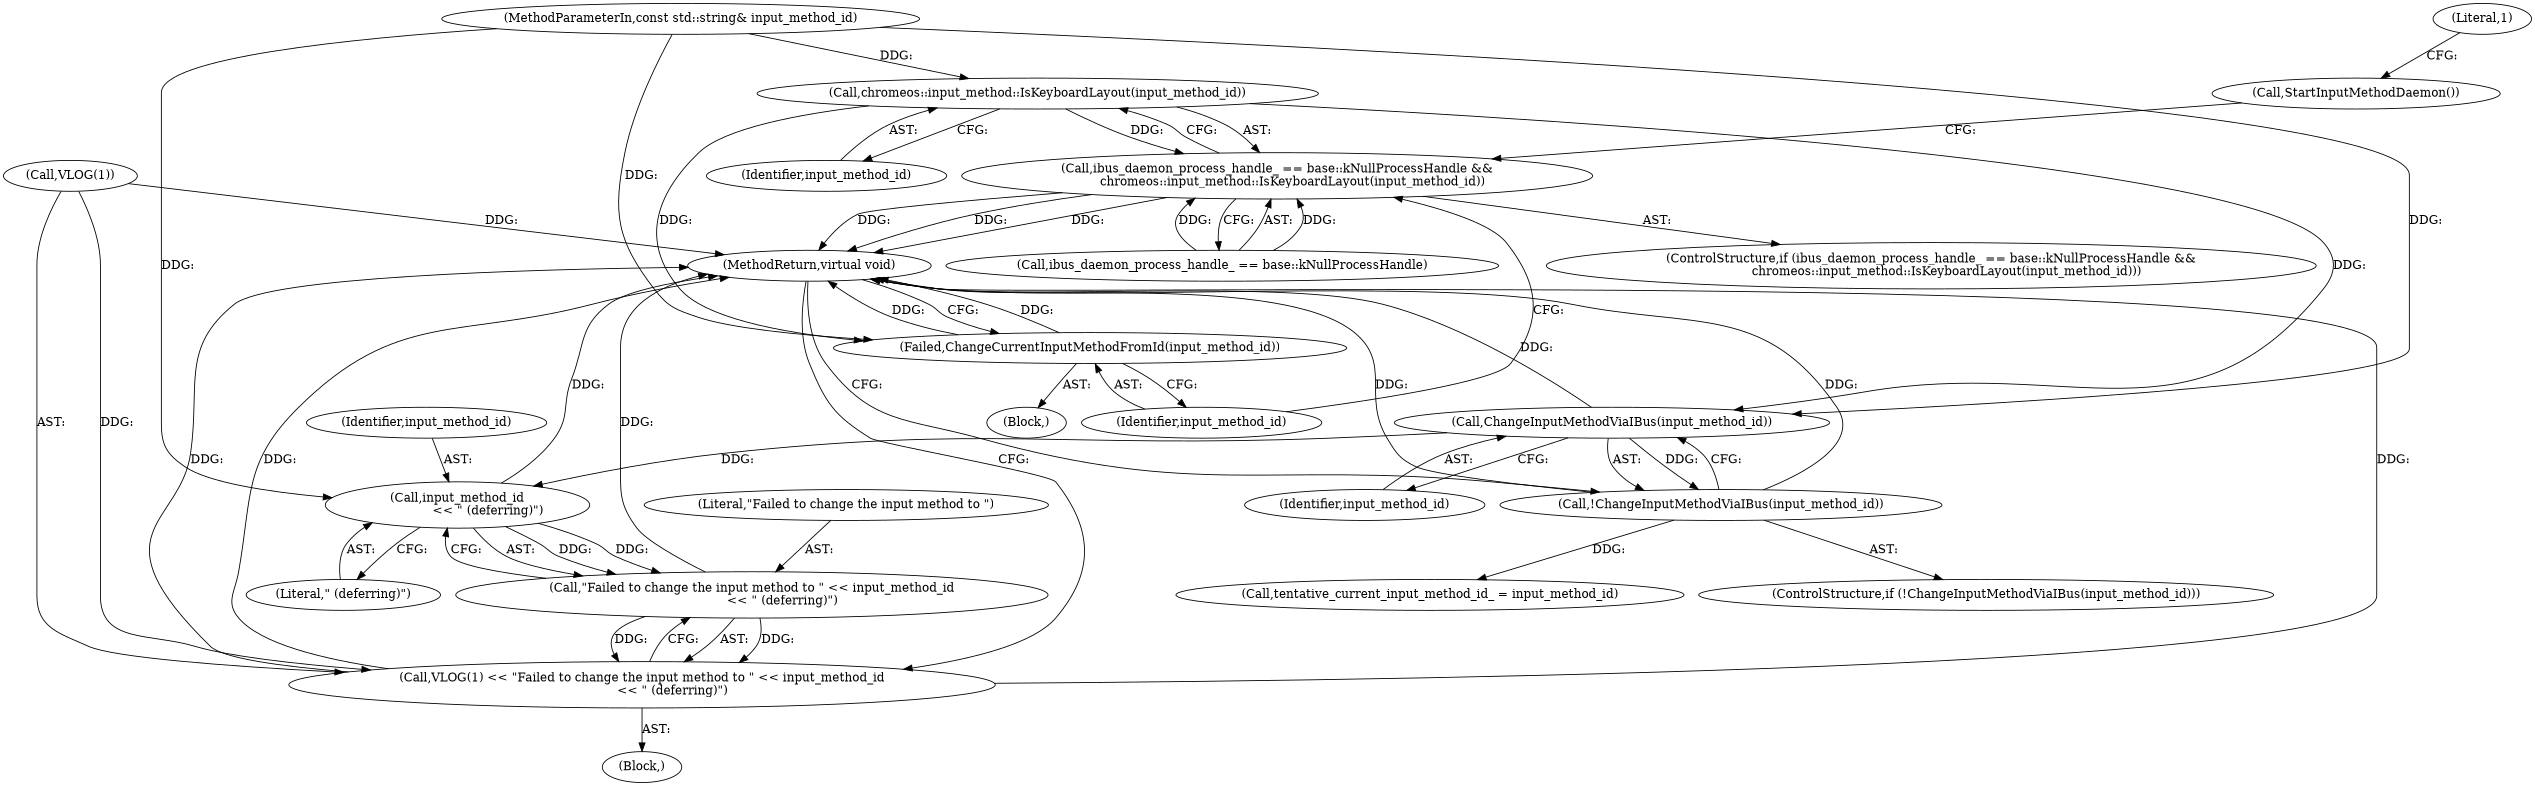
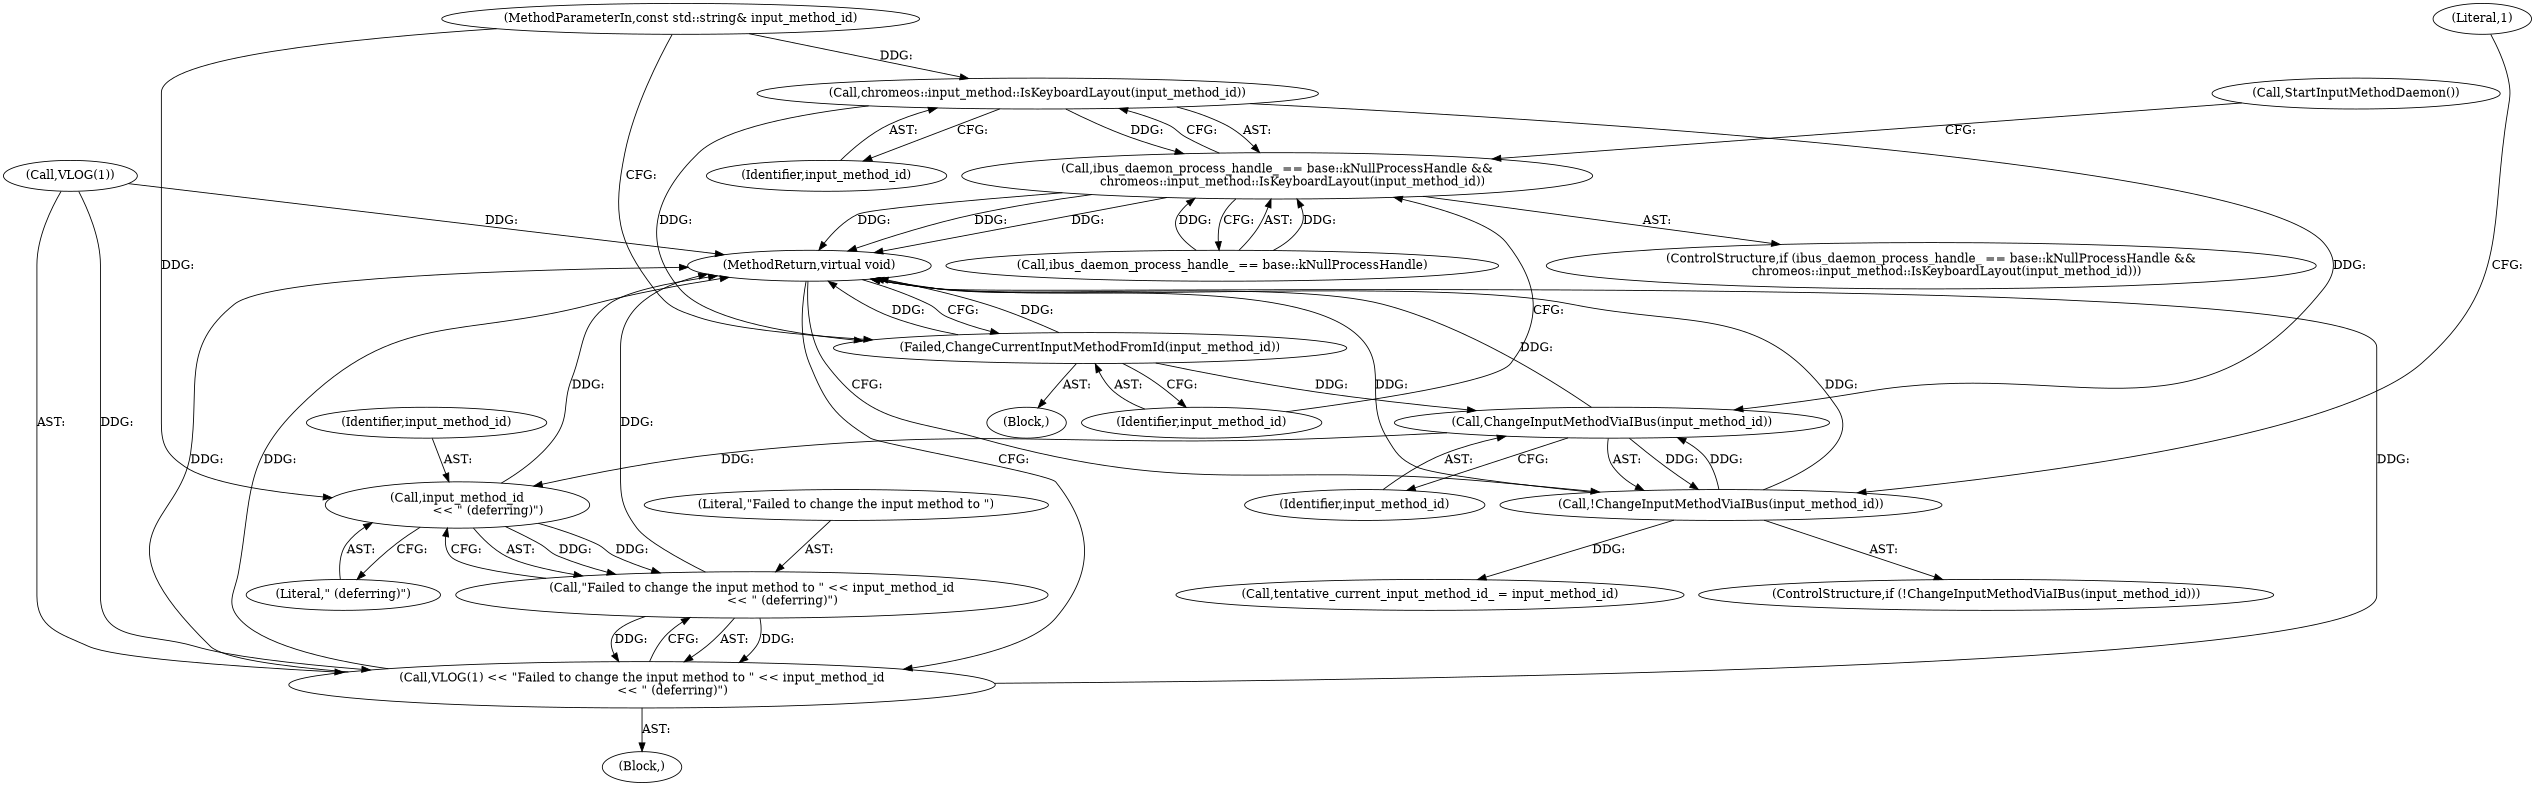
edge "(Literal,1)" -> "(Call,StartInputMethodDaemon())": now "(Literal,1)" -> "(Call,!ChangeInputMethodViaIBus(input_method_id))"
edge "(MethodParameterIn,const std::string& input_method_id)" -> "(Call,ChangeInputMethodViaIBus(input_method_id))": now "(Failed,ChangeCurrentInputMethodFromId(input_method_id))" -> "(Call,ChangeInputMethodViaIBus(input_method_id))"
edge "(MethodParameterIn,const std::string& input_method_id)" -> "(Failed,ChangeCurrentInputMethodFromId(input_method_id))": label "DDG: " -> "CFG: "
edge "(Call,!ChangeInputMethodViaIBus(input_method_id))" -> "(Call,ChangeInputMethodViaIBus(input_method_id))": label "CFG: " -> "DDG: "
